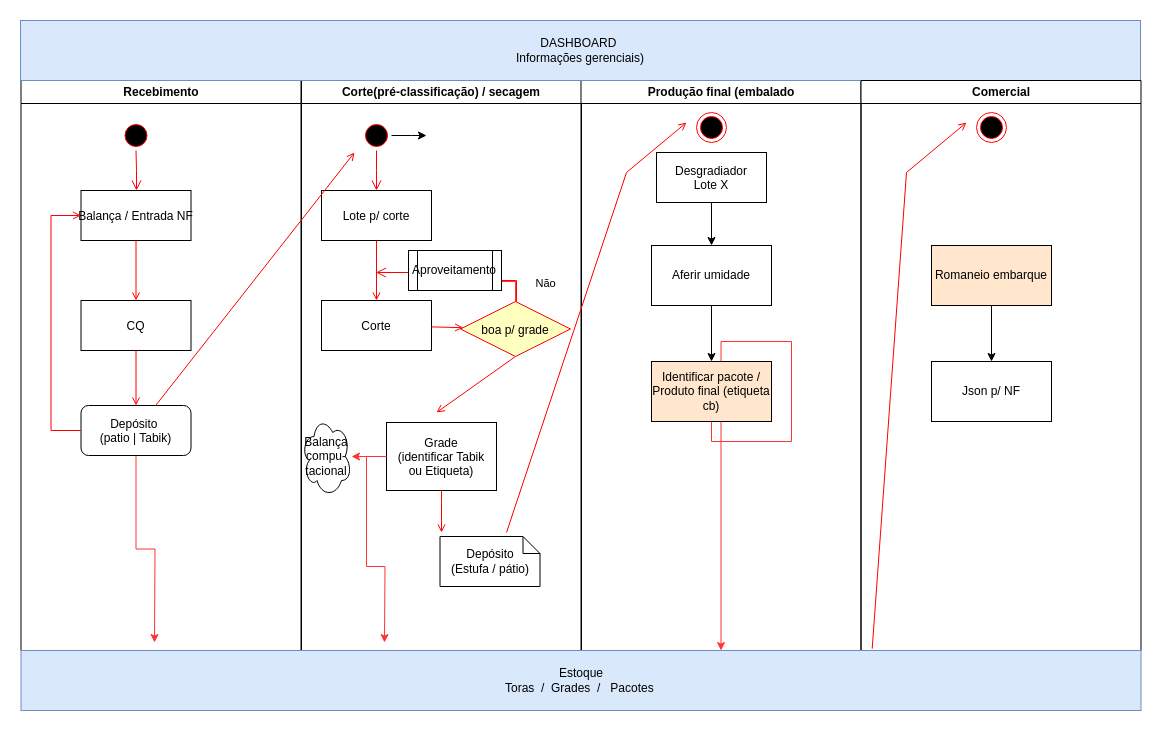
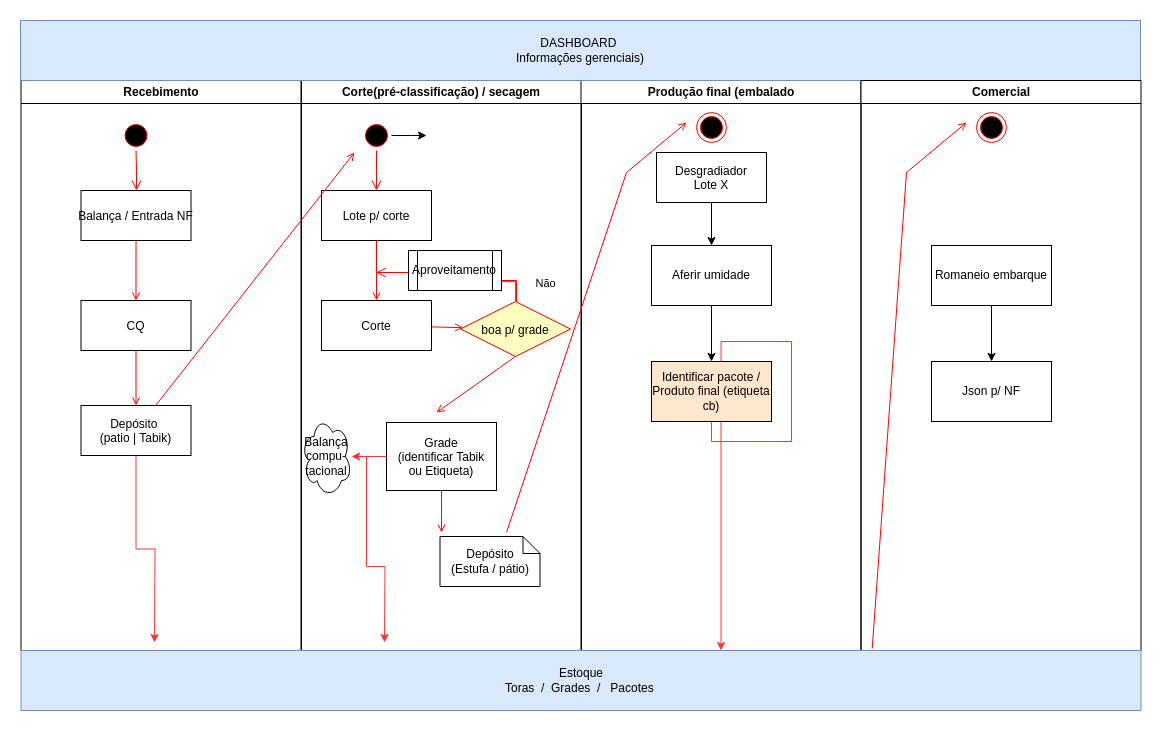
node "Romaneio embarque": fillcolor #ffe6cc -> #ffffff
edge "Depósito (patio | Tabik)" -> "Balança / Entrada NF": removed
node "Depósito (patio | Tabik)": shape rounded rectangle -> rectangle
